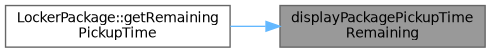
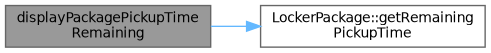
edge "LockerPackage::getRemaining PickupTime" -> "displayPackagePickupTime Remaining": reversed
